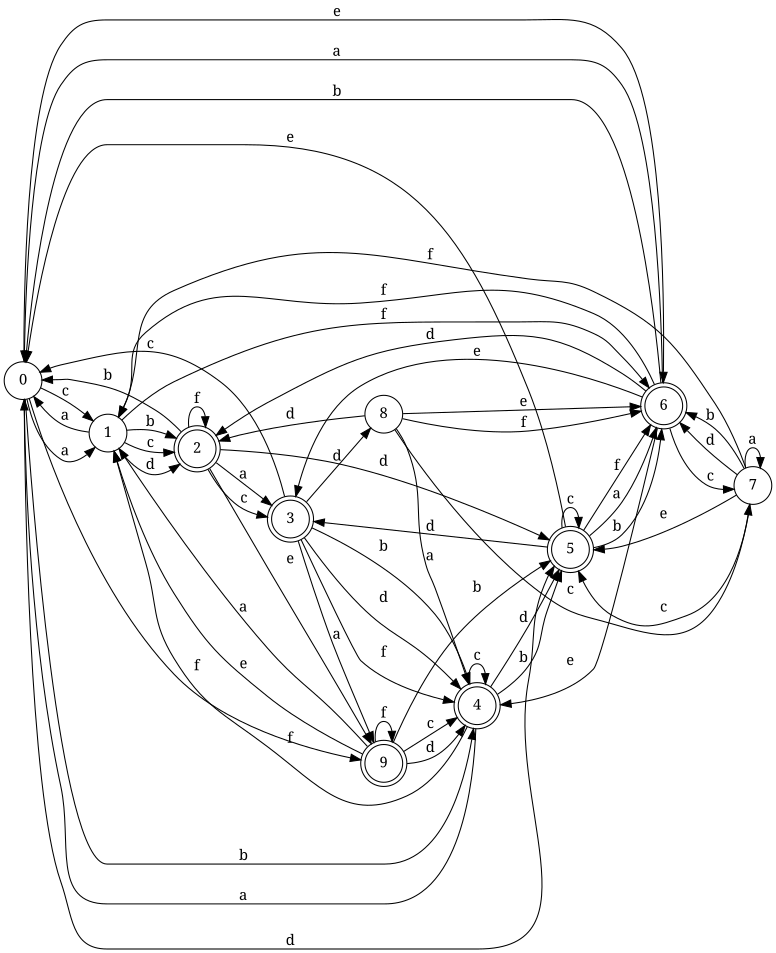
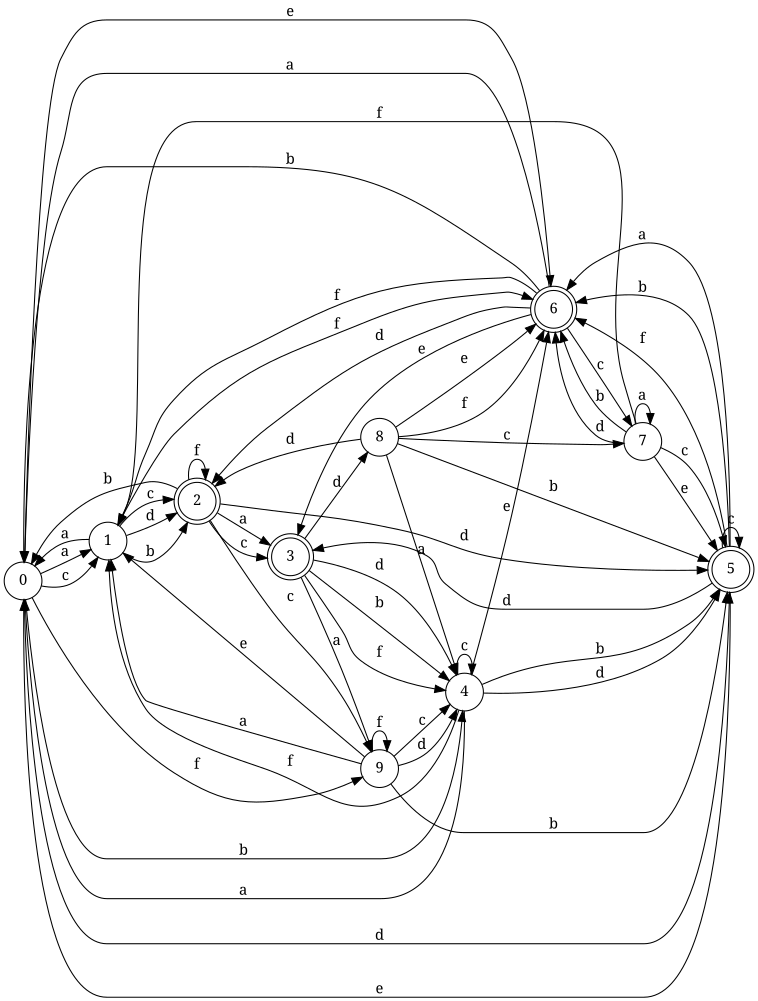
edge "3" -> "0": removed, label "c"
edge "8" -> "5": added, label "b"
edge "2" -> "9": label "e" -> "c"
edge "6" -> "4": reversed
node "4": shape doublecircle -> circle
node "9": shape doublecircle -> circle
